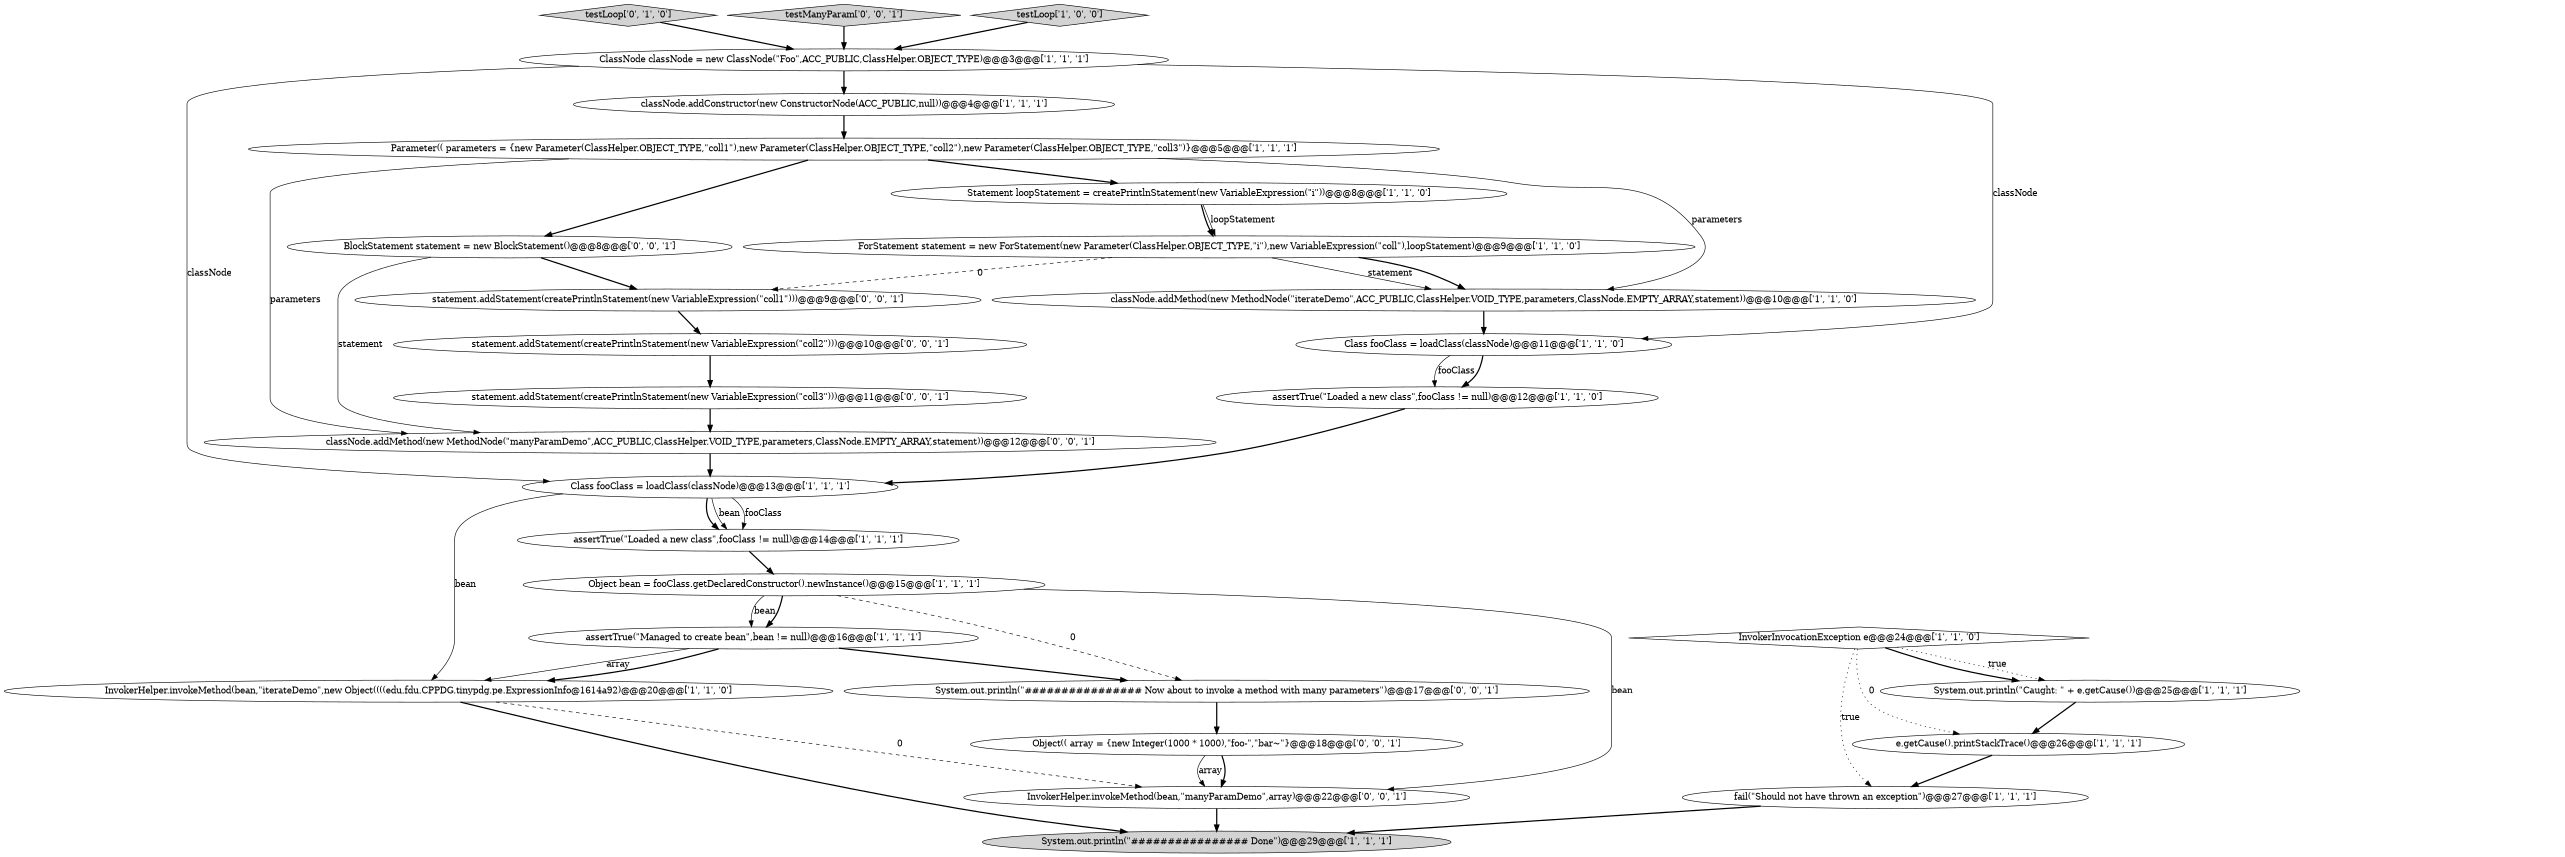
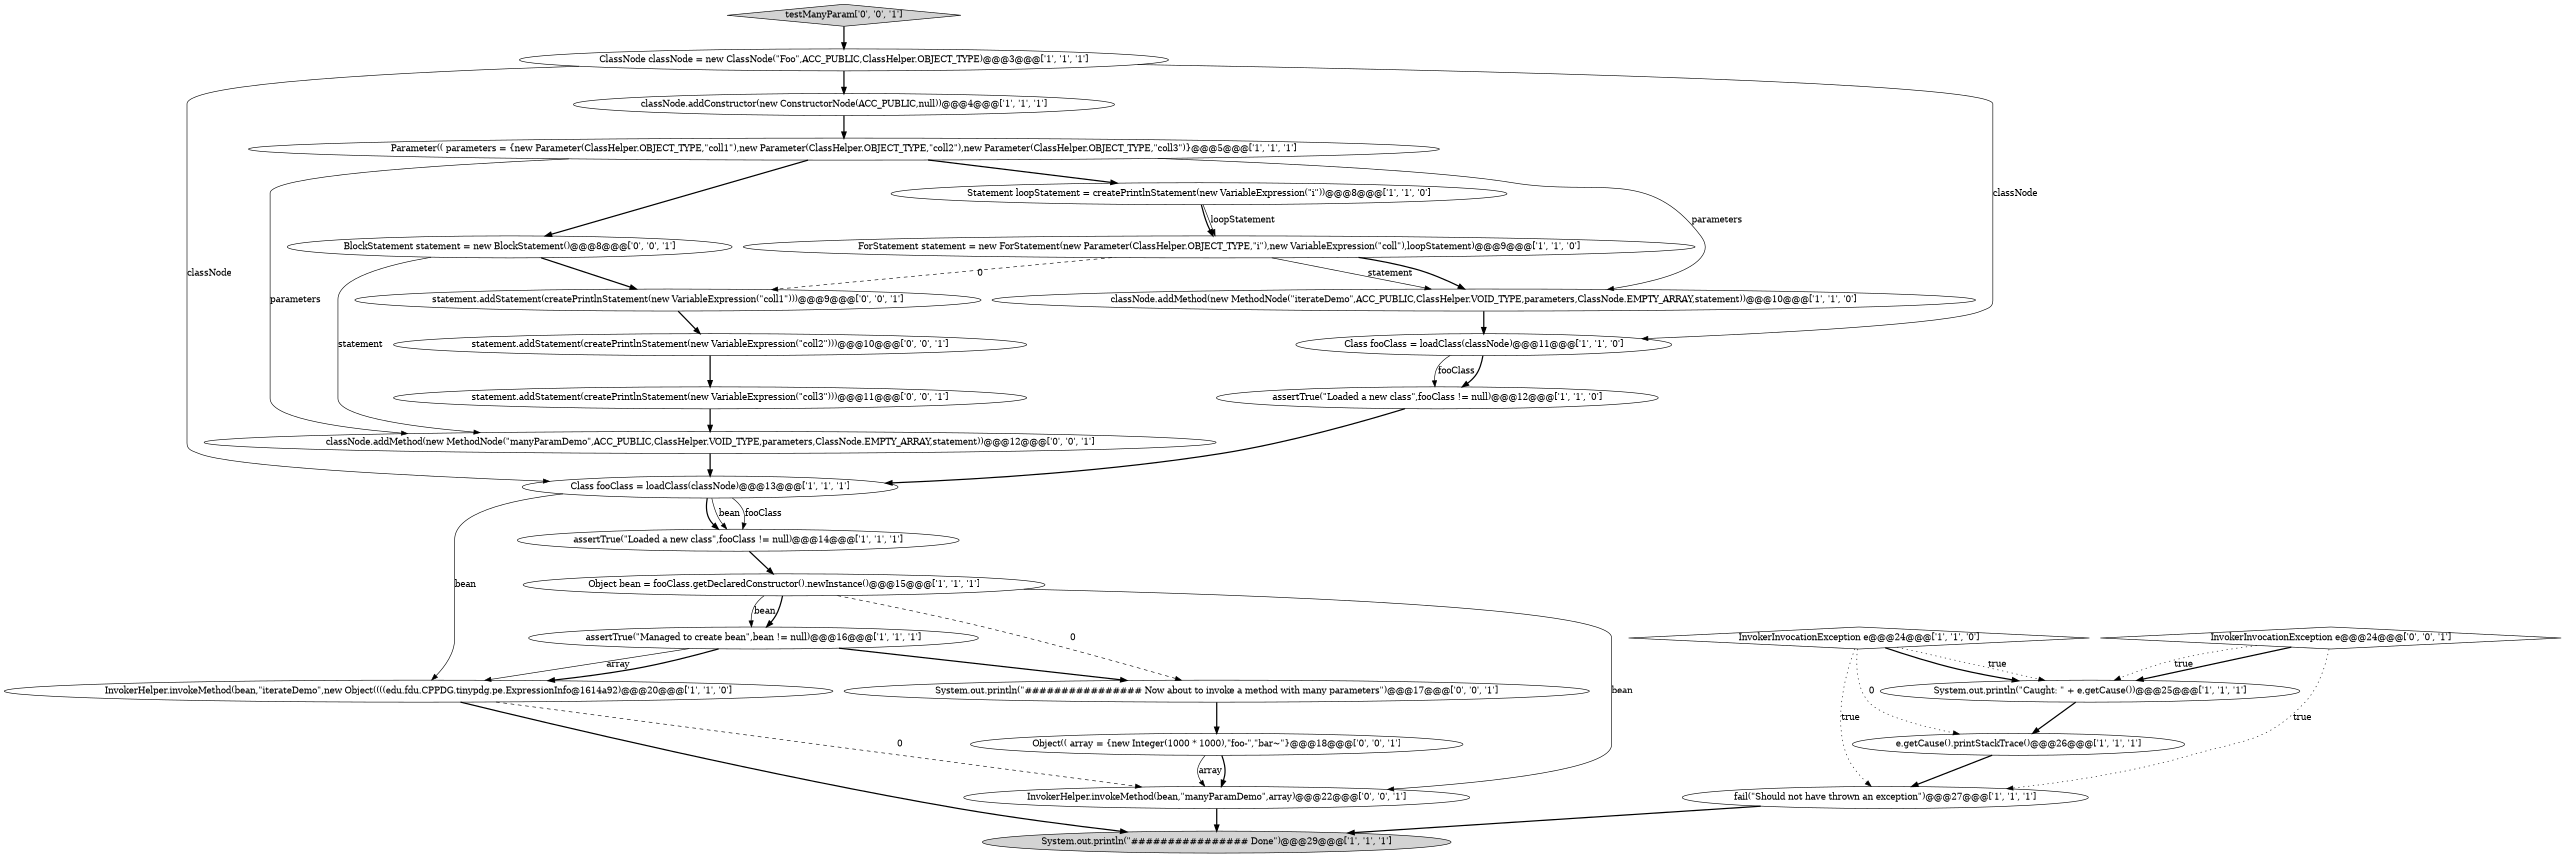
node "testLoop['0', '1', '0']": removed
node "testLoop['1', '0', '0']": removed
node "InvokerInvocationException e@@@24@@@['0', '0', '1']": added
